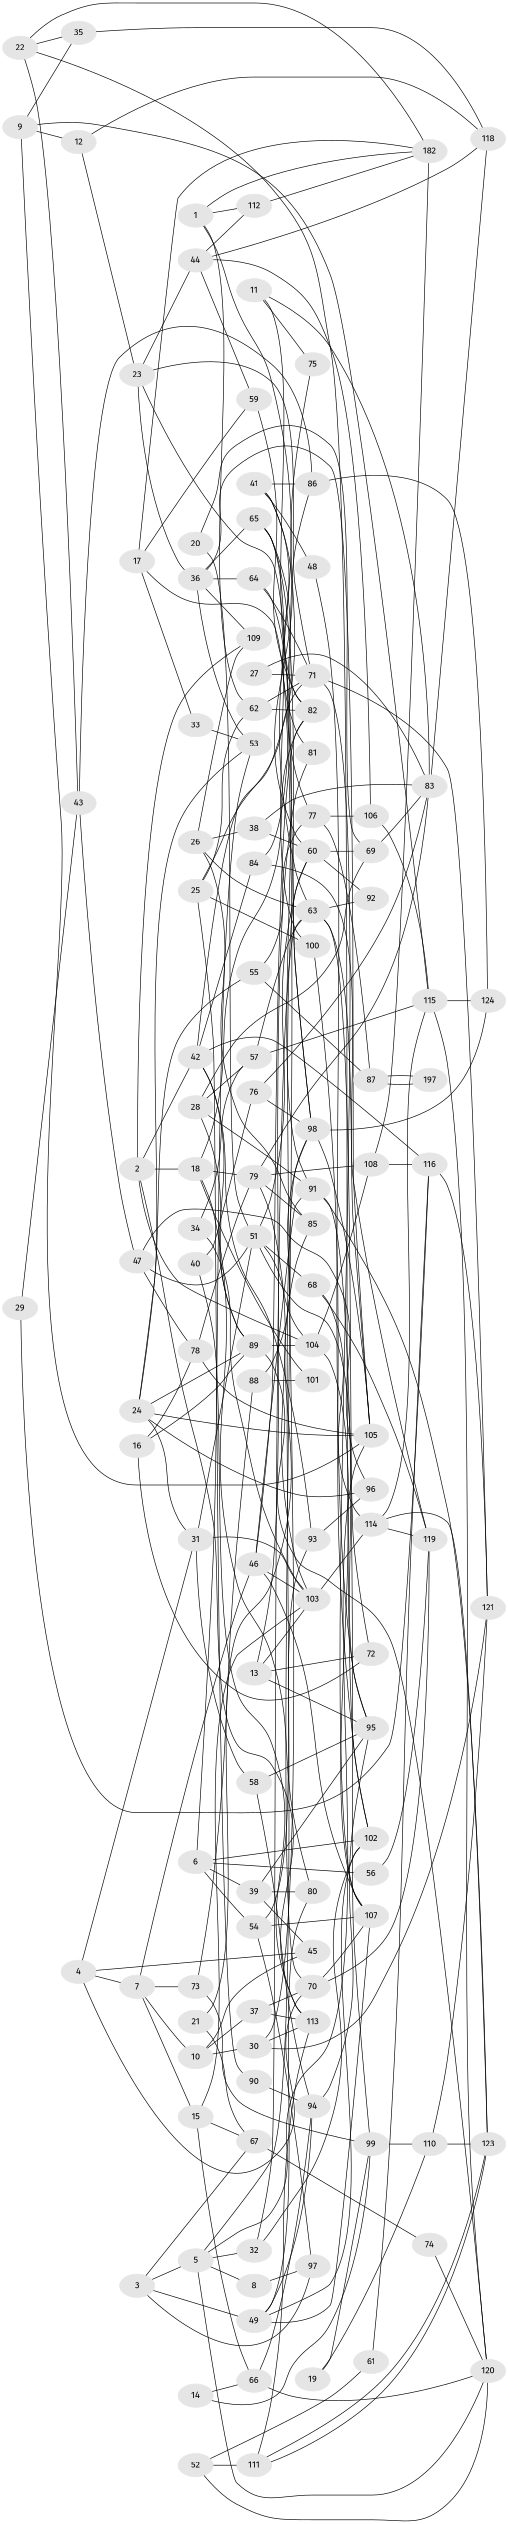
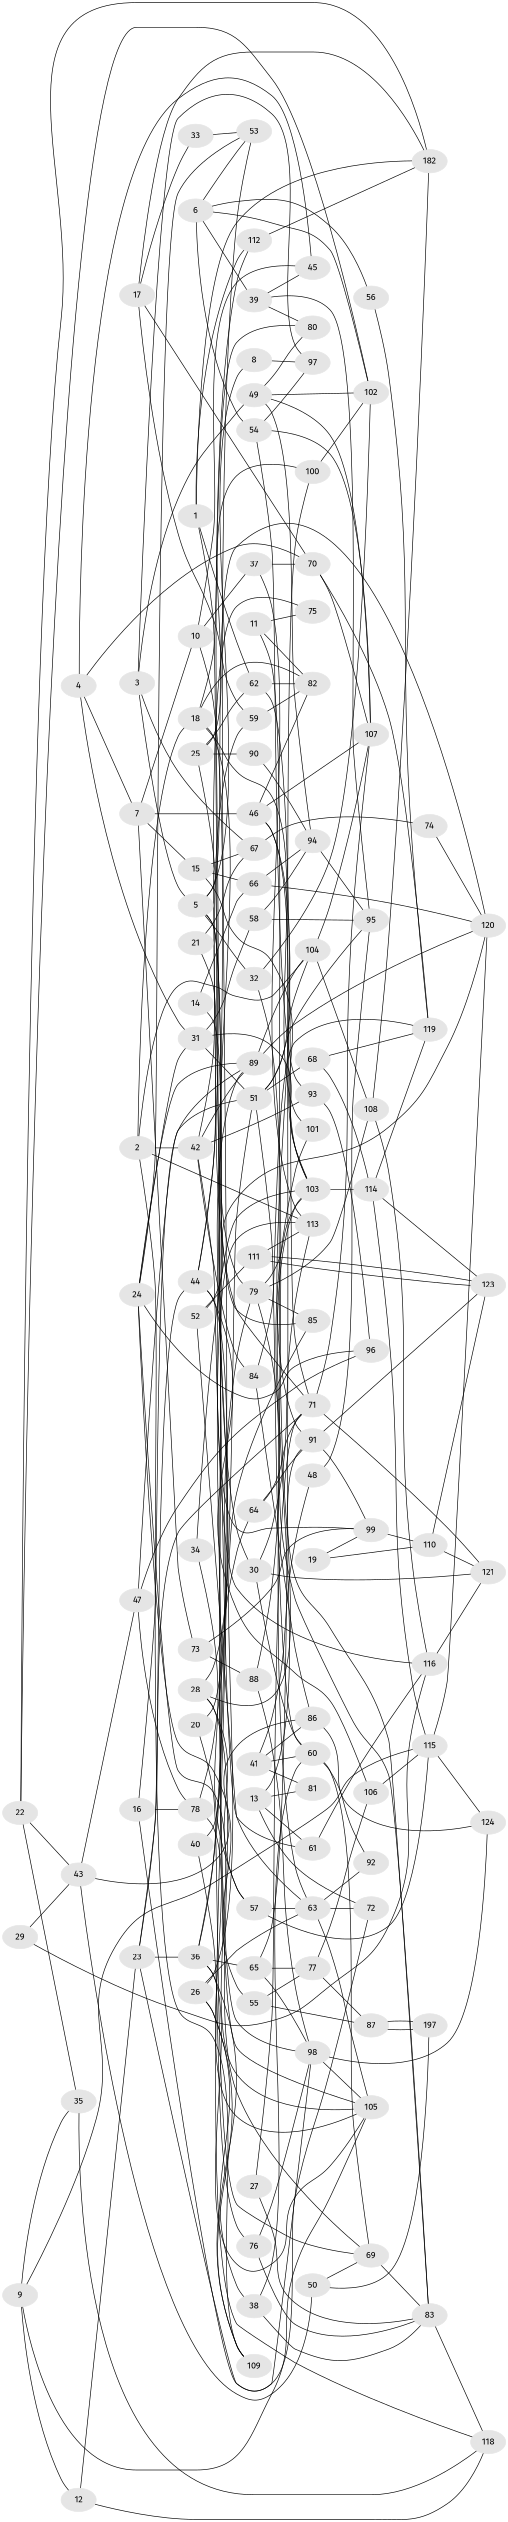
edge "13" -- "95": now "13" -- "61"
node "50": added
